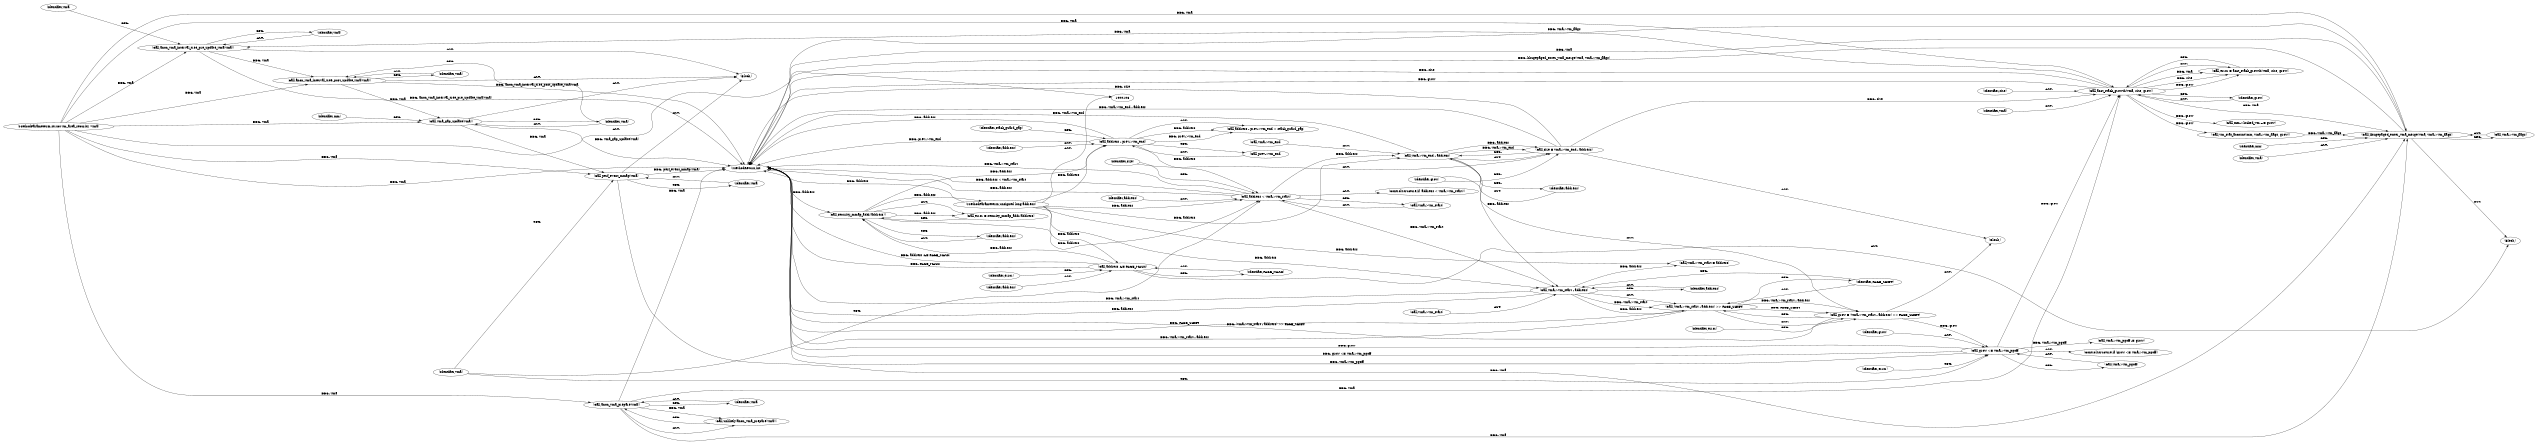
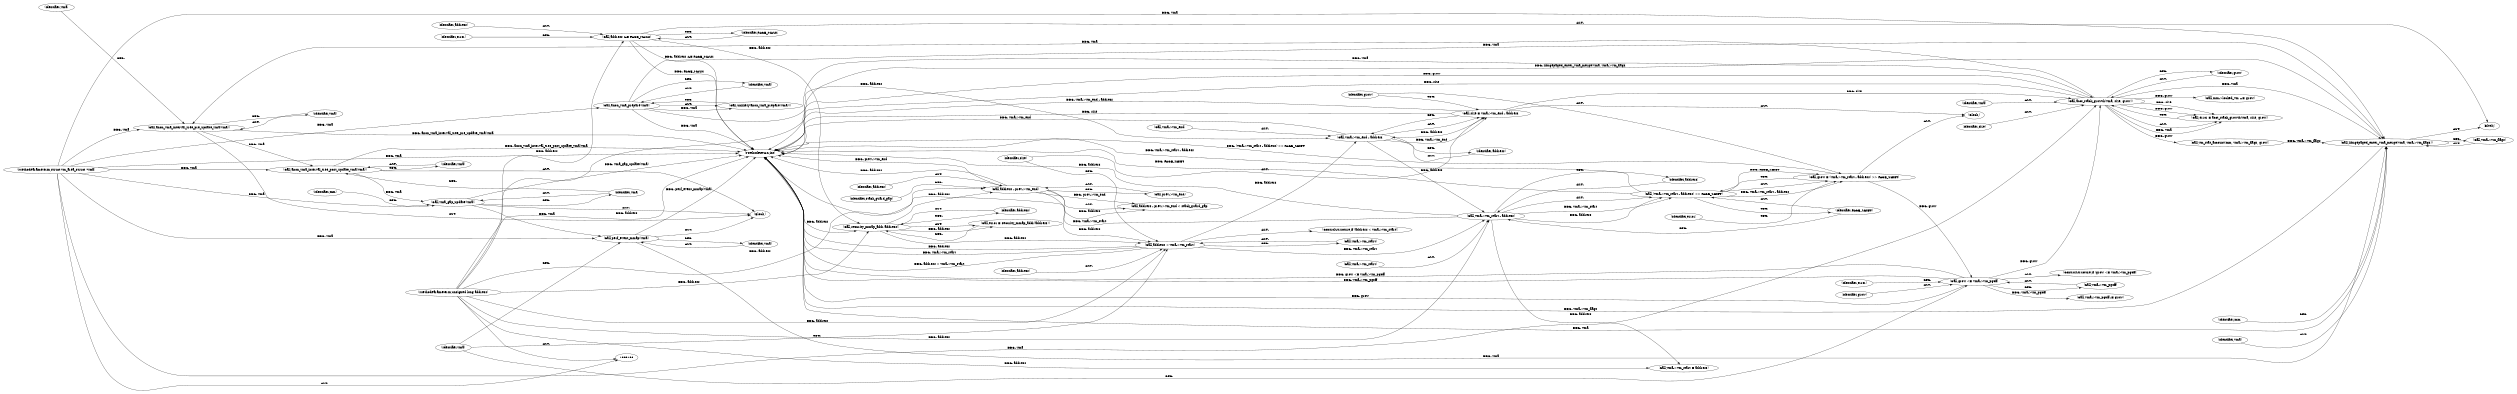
edge "(Call,acct_stack_growth(vma, size, grow))" -> "(Call,khugepaged_enter_vma_merge(vma, vma->vm_flags))": label "CFG: vma" -> "DDG: vma"
node "(MethodParameterIn,struct vm_area_security *vma)": label "(MethodParameterIn,struct vm_area_security *vma)" -> "(MethodParameterIn,struct vm_area_struct *vma)"
edge "(Call,security_mmap_addr(address))" -> "(MethodParameterIn,unsigned long address)": reversed
